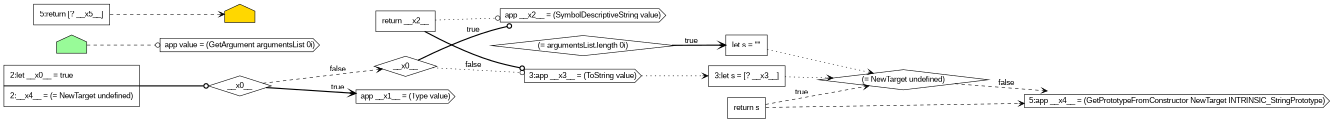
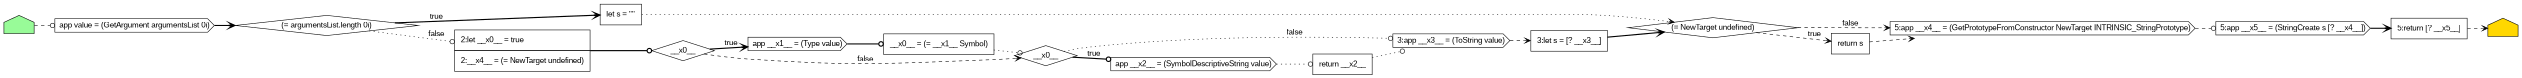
edge "return __x2__" -> "app __x2__ = (SymbolDescriptiveString value)": reversed
edge "app value = (GetArgument argumentsList 0i)" -> "(= argumentsList.length 0i)": added
node "5:app __x5__ = (StringCreate s [? __x4__])": added
edge "(= argumentsList.length 0i)" -> "2:let __x0__ = true": added, label "false"
node "__x0__ = (= __x1__ Symbol)": added
edge "return __x2__" -> "3:app __x3__ = (ToString value)": style bold -> dotted
edge "3:app __x3__ = (ToString value)" -> "3:let s = [? __x3__]": style dotted -> dashed
edge "3:let s = [? __x3__]" -> "(= NewTarget undefined)": style dotted -> bold
edge "return s" -> "(= NewTarget undefined)": reversed
